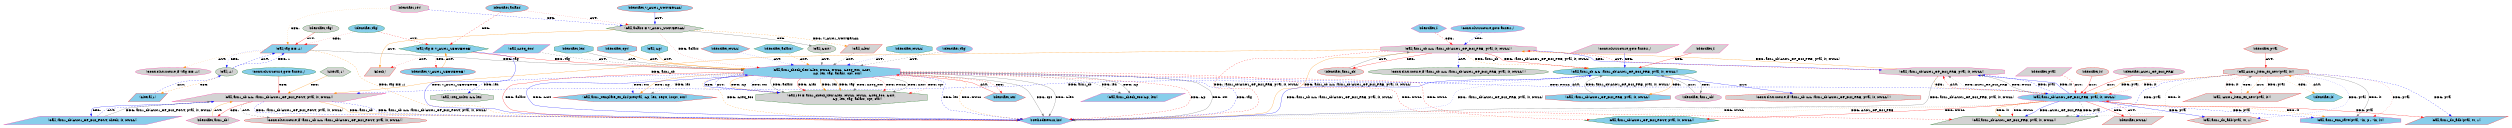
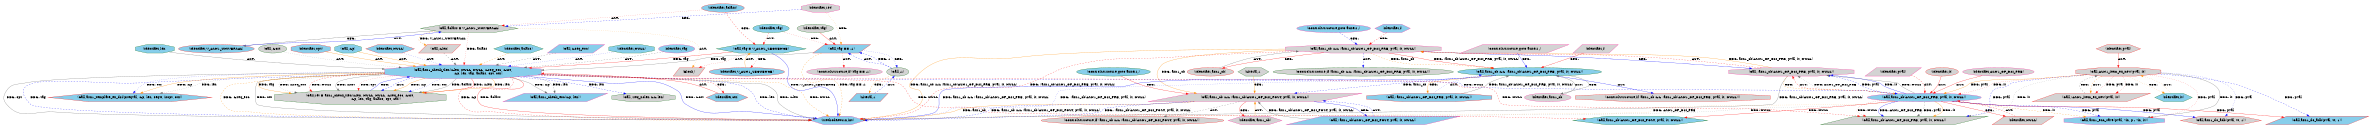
edge "(Call,aclass = V_ASN1_UNIVERSAL)" -> "(Block,)": style solid -> dotted
edge "(Call,aclass = V_ASN1_UNIVERSAL)" -> "(Call,&cst)": now "(Call,aclass = V_ASN1_UNIVERSAL)" -> "(Identifier,V_ASN1_UNIVERSAL)"
edge "(Call,tag == -1)" -> "(ControlStructure,if (tag == -1))": color darkorange -> red
node "(Call,!asn1_cb(ASN1_OP_D2I_POST, check, it, NULL))": label "(Call,!asn1_cb(ASN1_OP_D2I_POST, check, it, NULL))" -> "(Call,!asn1_cb(ASN1_OP_D2I_POST, pval, it, NULL))"
